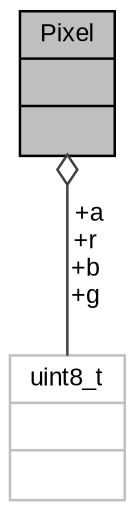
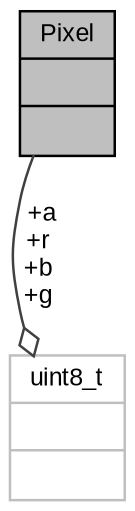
edge "uint8_t" -> "Pixel": reversed
